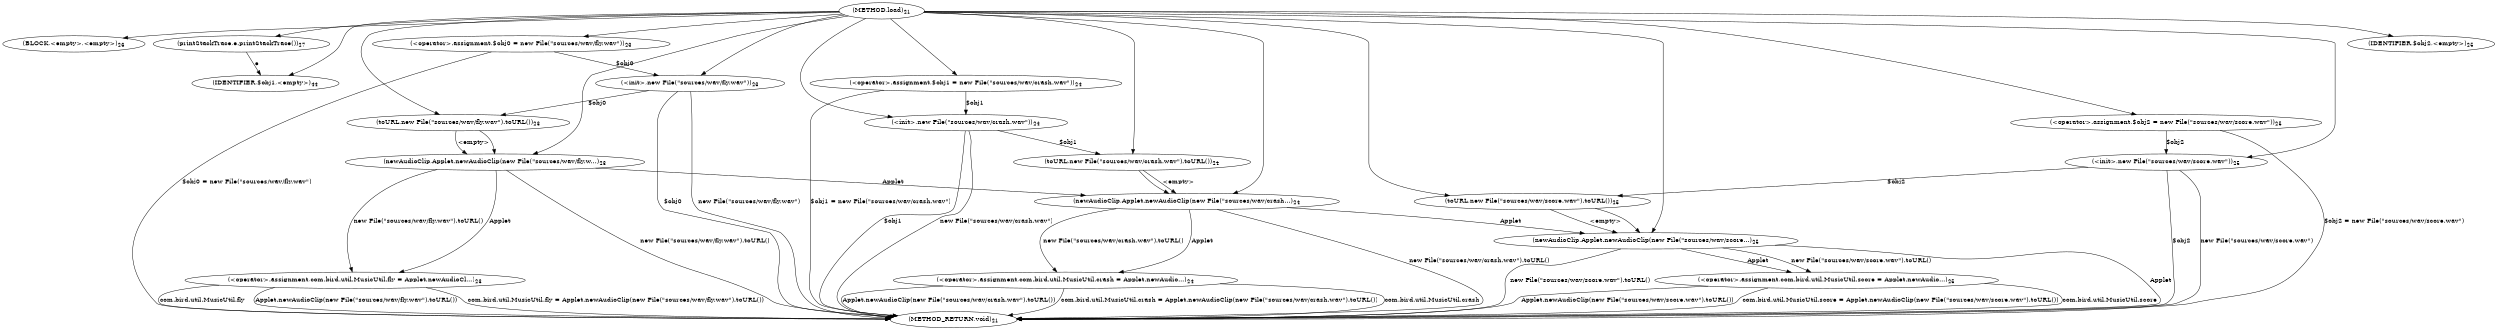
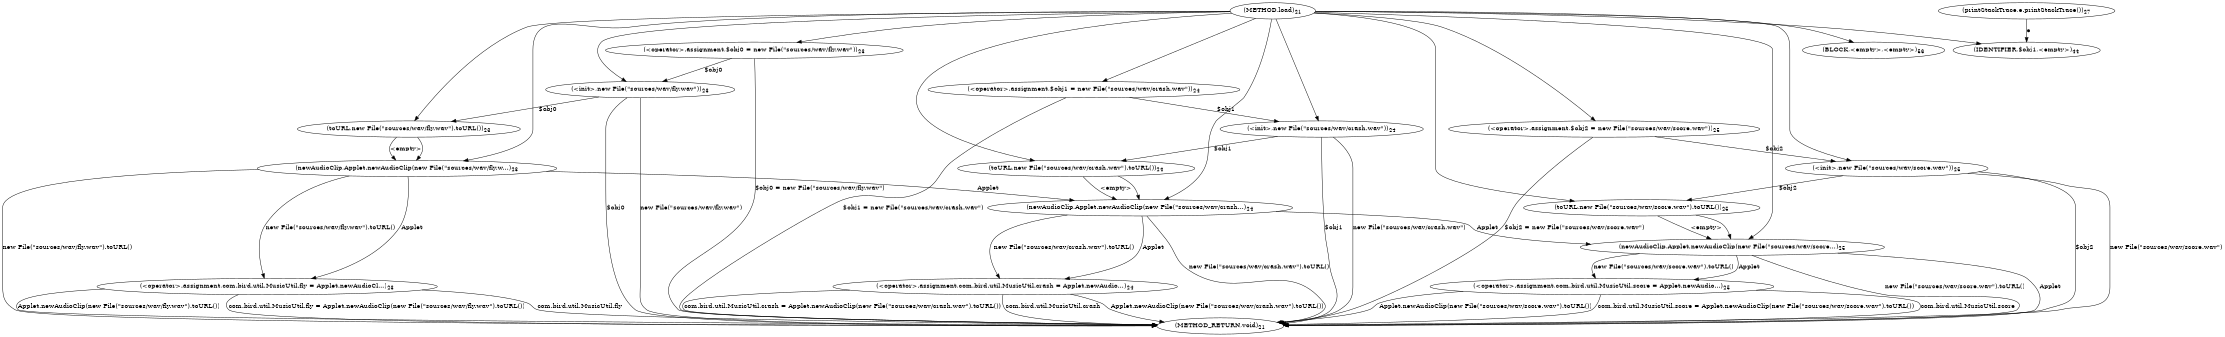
edge "(METHOD,load)" -> "(printStackTrace,e.printStackTrace())": removed
node "(BLOCK,<empty>,<empty>)": text "26" -> "56"
node "(IDENTIFIER,$obj2,<empty>)": removed
